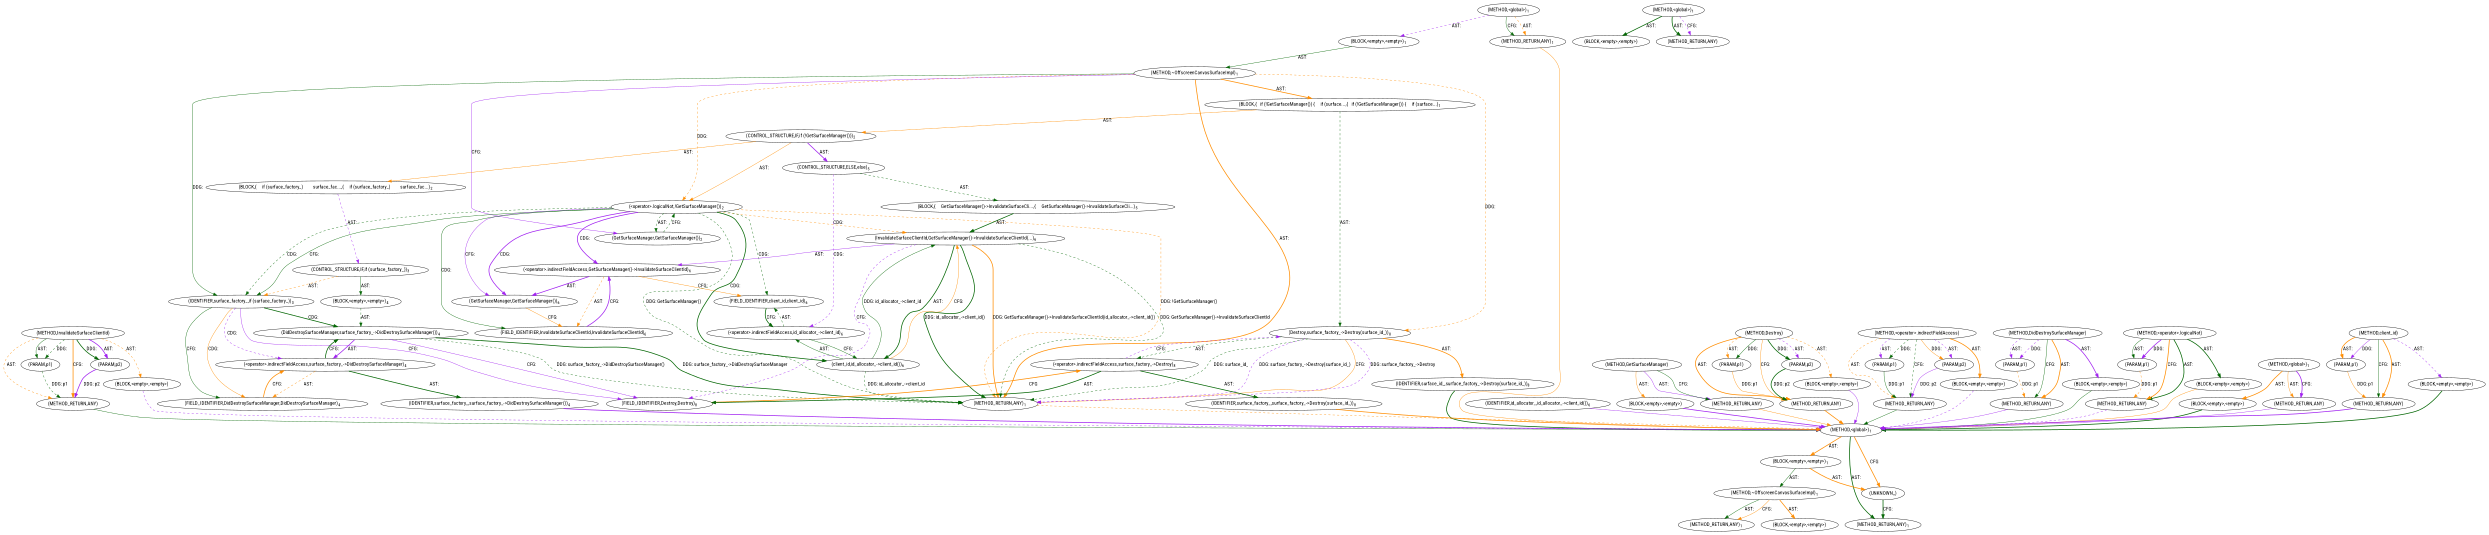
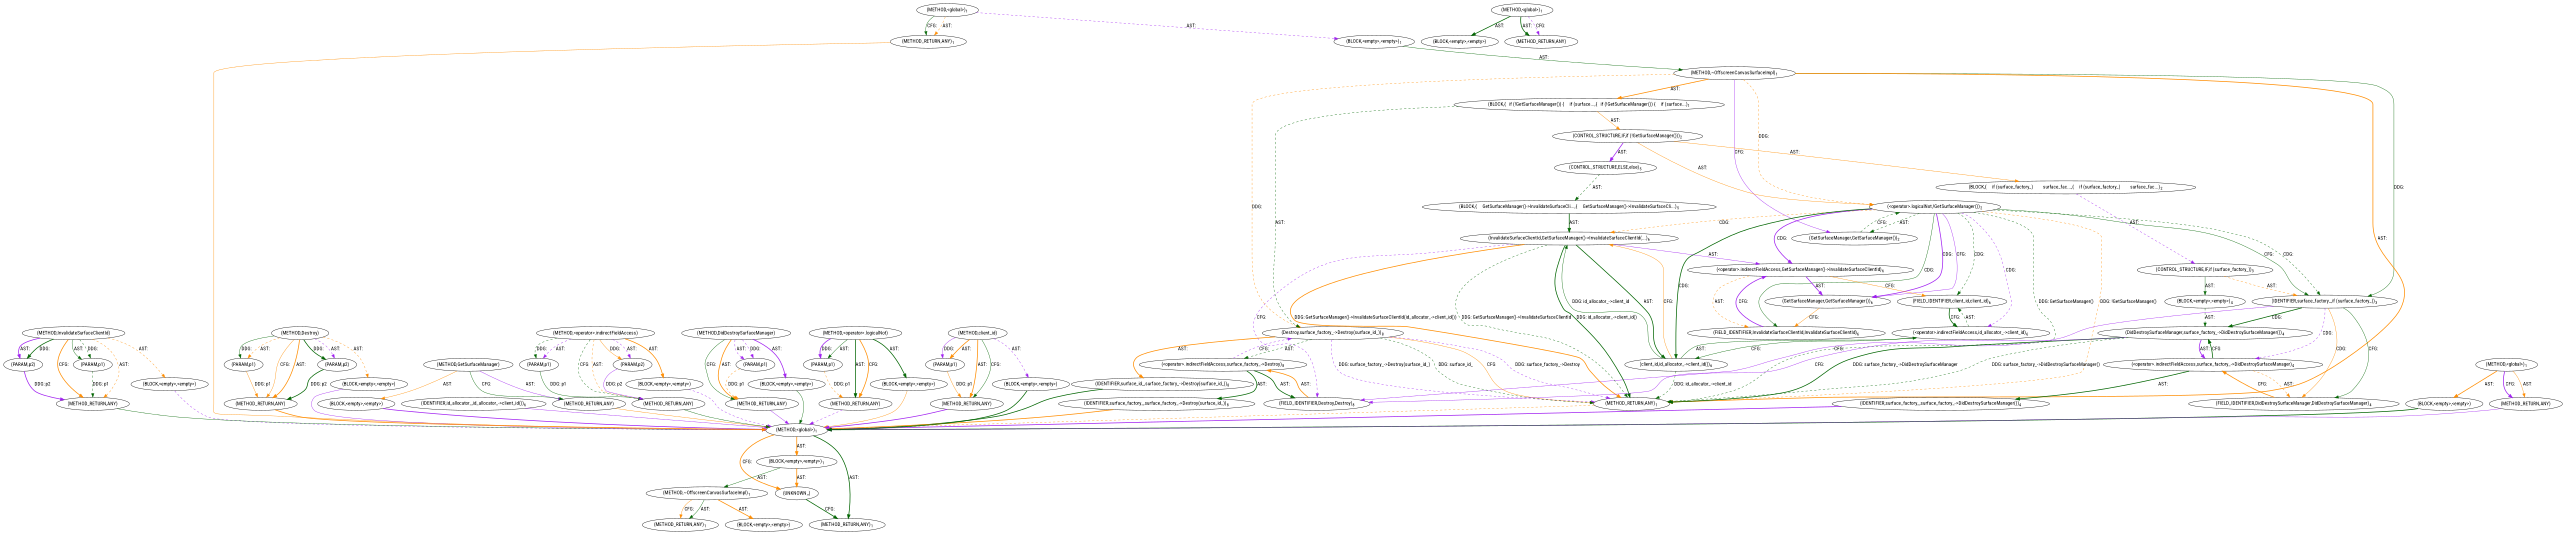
edge "(CONTROL_STRUCTURE,ELSE,else)" -> "(<operator>.indirectFieldAccess,id_allocator_->client_id)": now "(<operator>.logicalNot,!GetSurfaceManager())" -> "(<operator>.indirectFieldAccess,id_allocator_->client_id)"
edge "(FIELD_IDENTIFIER,Destroy,Destroy)" -> "(<operator>.indirectFieldAccess,surface_factory_->Destroy)": label "CFG: " -> "AST: "
